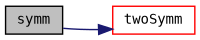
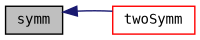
edge "symm" -> "twoSymm": reversed
